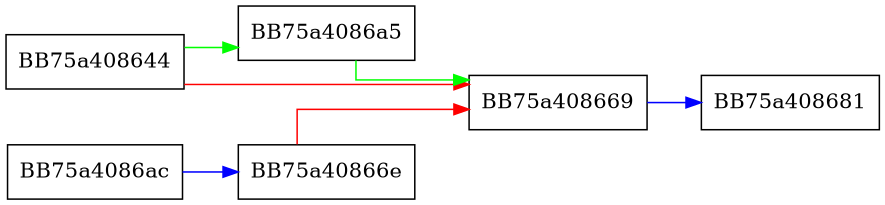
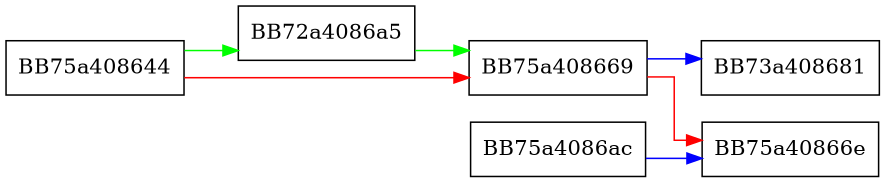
node "BB75a4086a5": label "BB75a4086a5" -> "BB72a4086a5"
node "BB75a408681": label "BB75a408681" -> "BB73a408681"
edge "BB75a40866e" -> "BB75a408669": reversed
